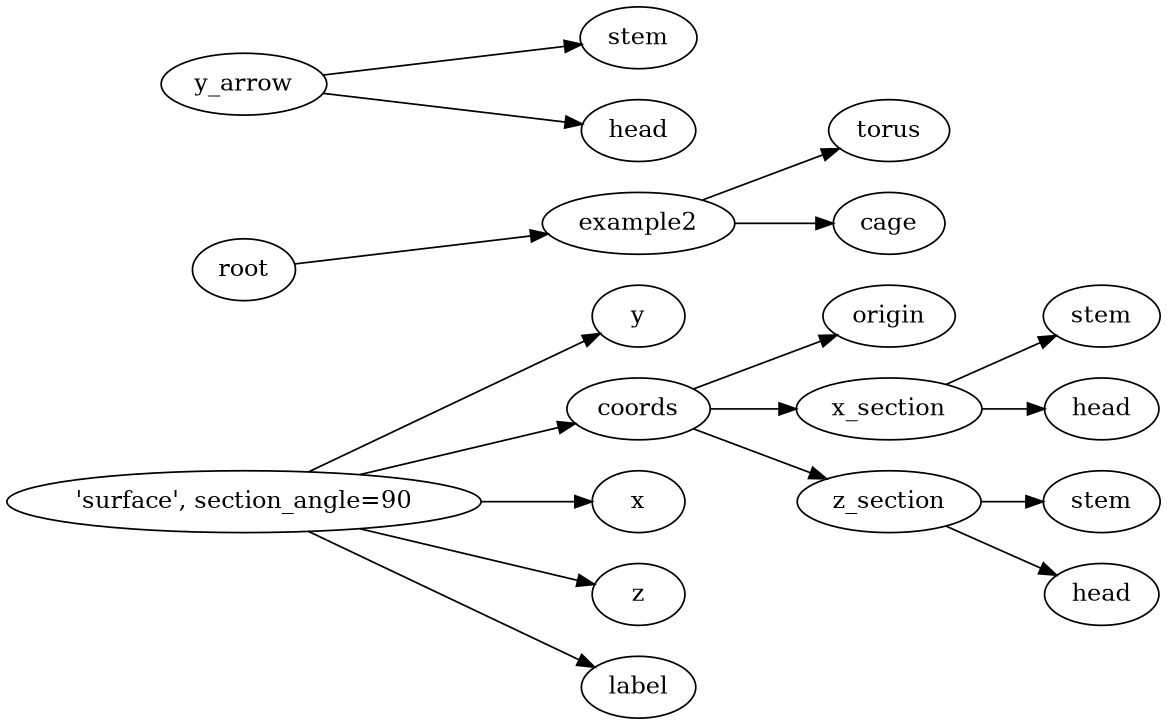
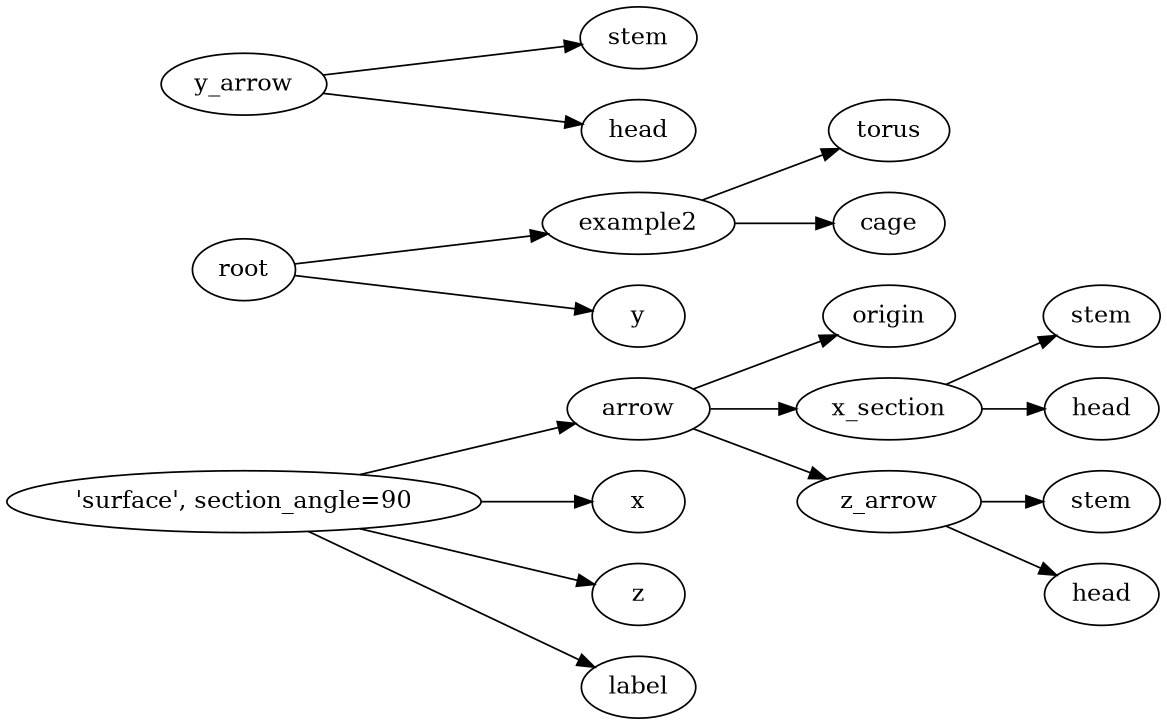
edge "'surface', section_angle=90" -> "y": now "root" -> "y"
node "coords": label "coords" -> "arrow"
node "z_section": label "z_section" -> "z_arrow"
